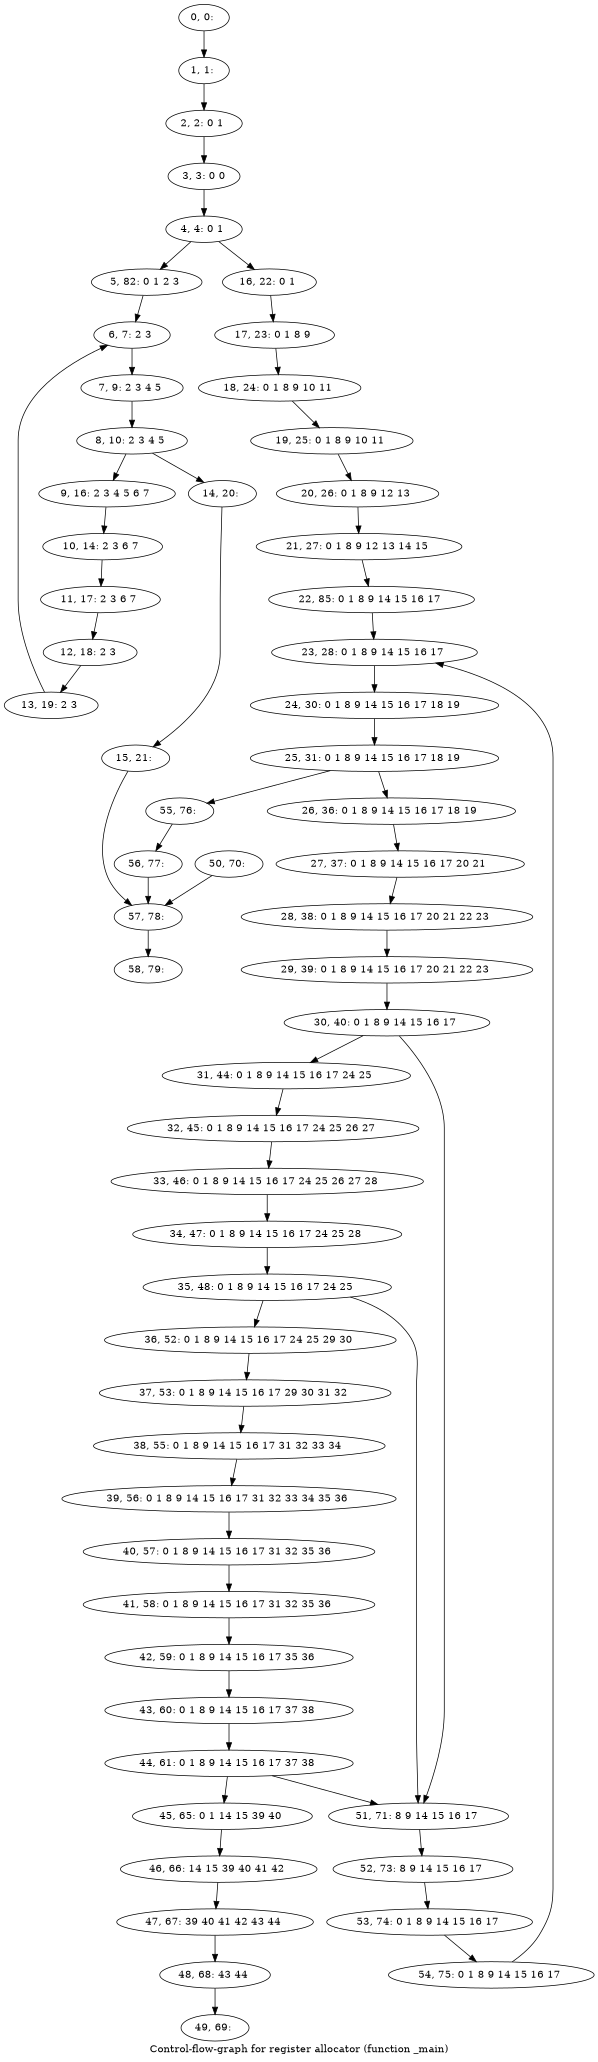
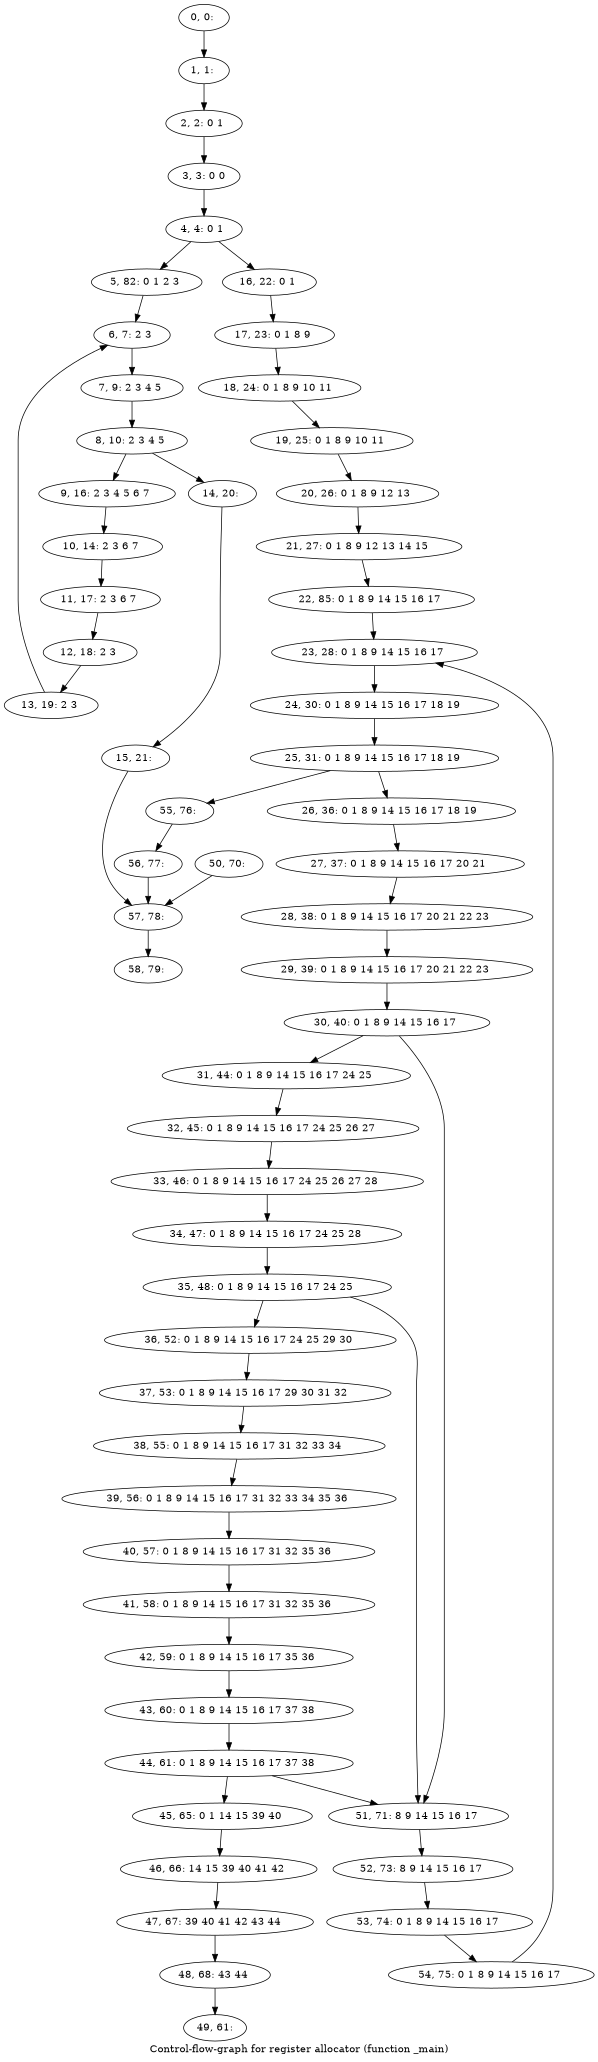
node "49, 69:": label "49, 69:" -> "49, 61:"
